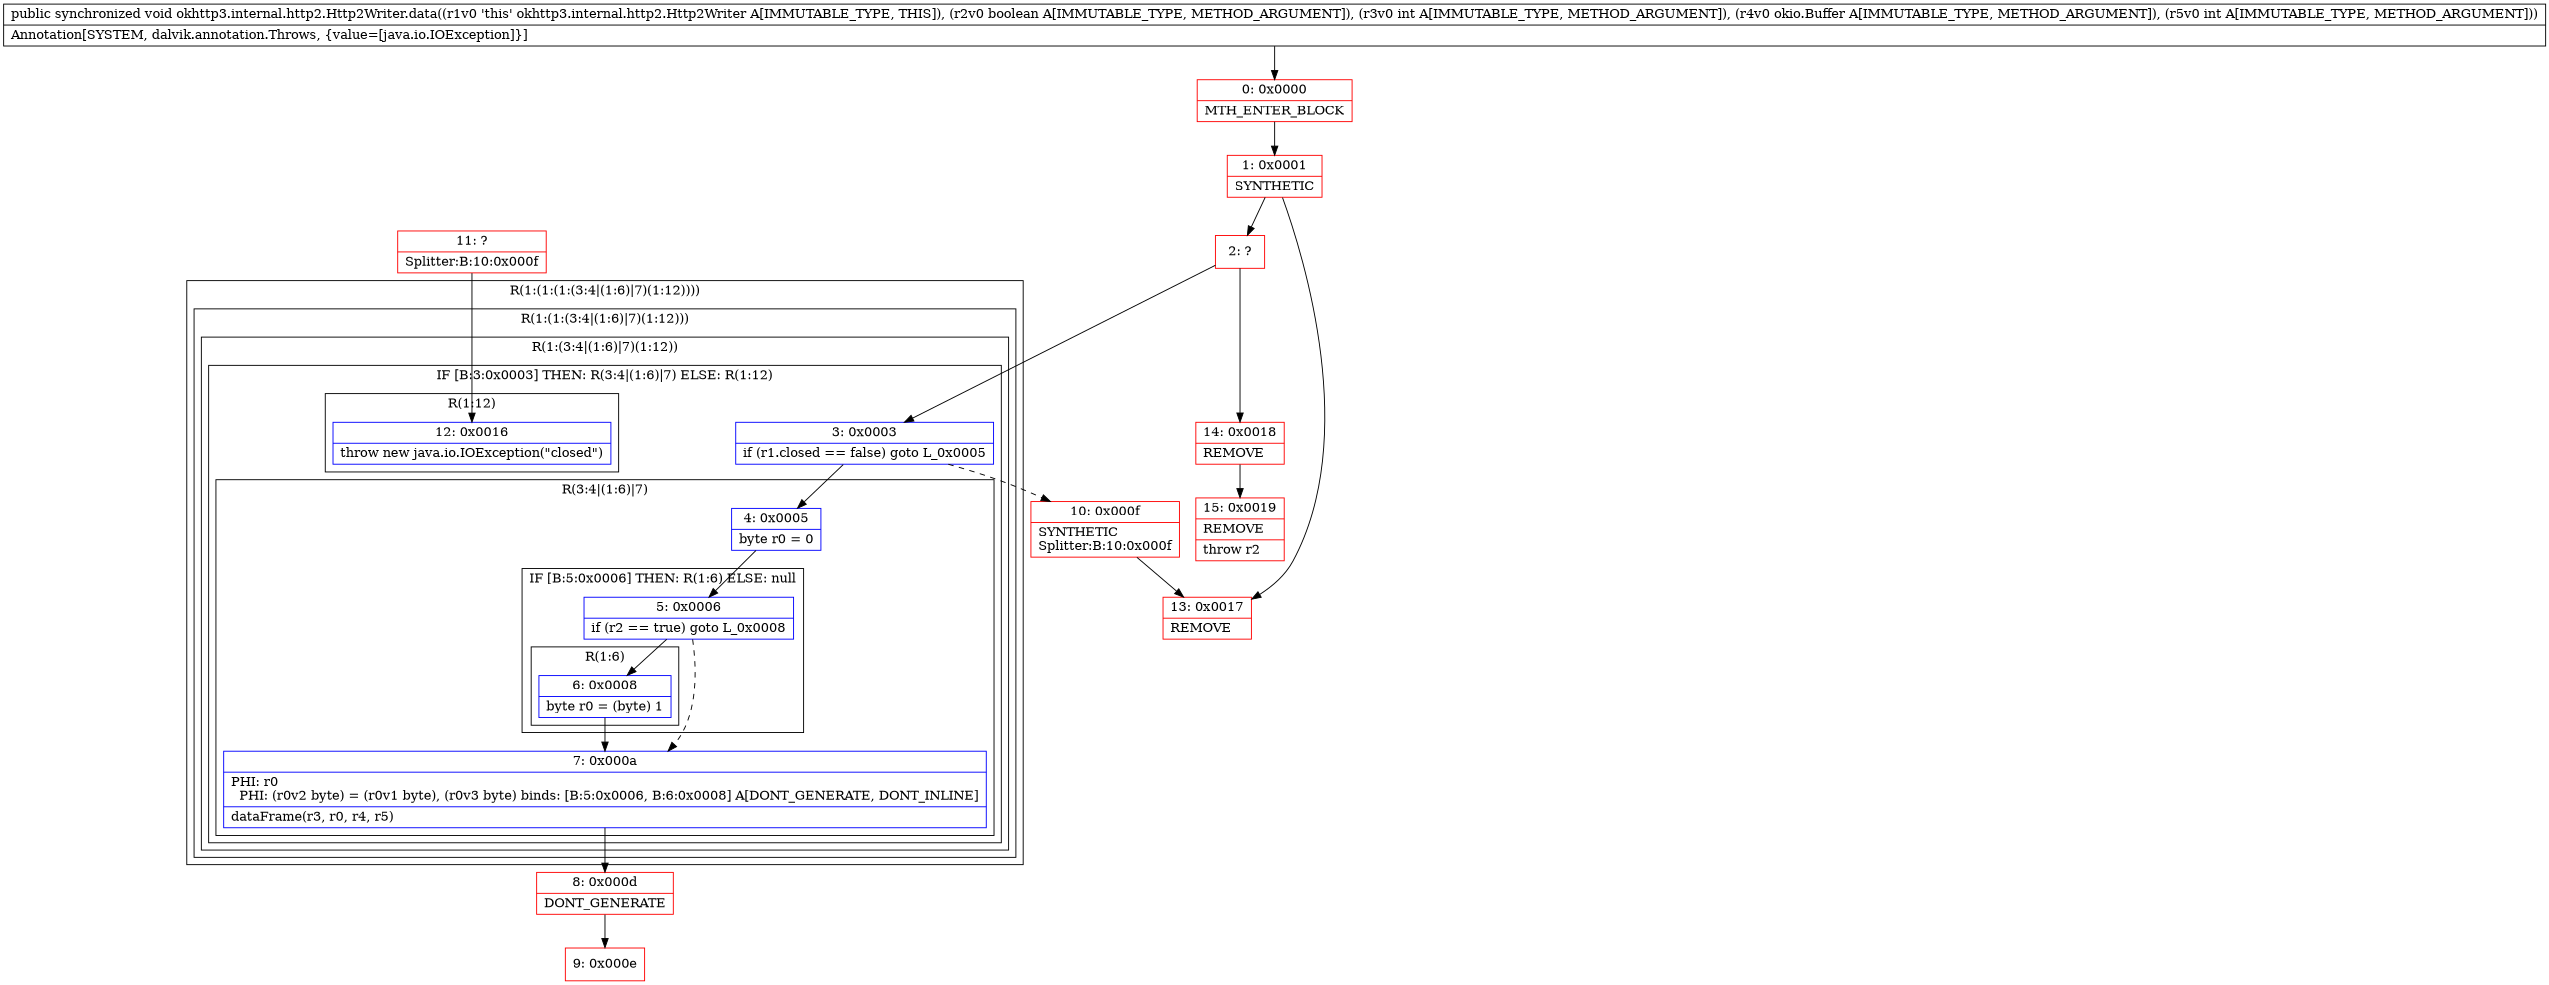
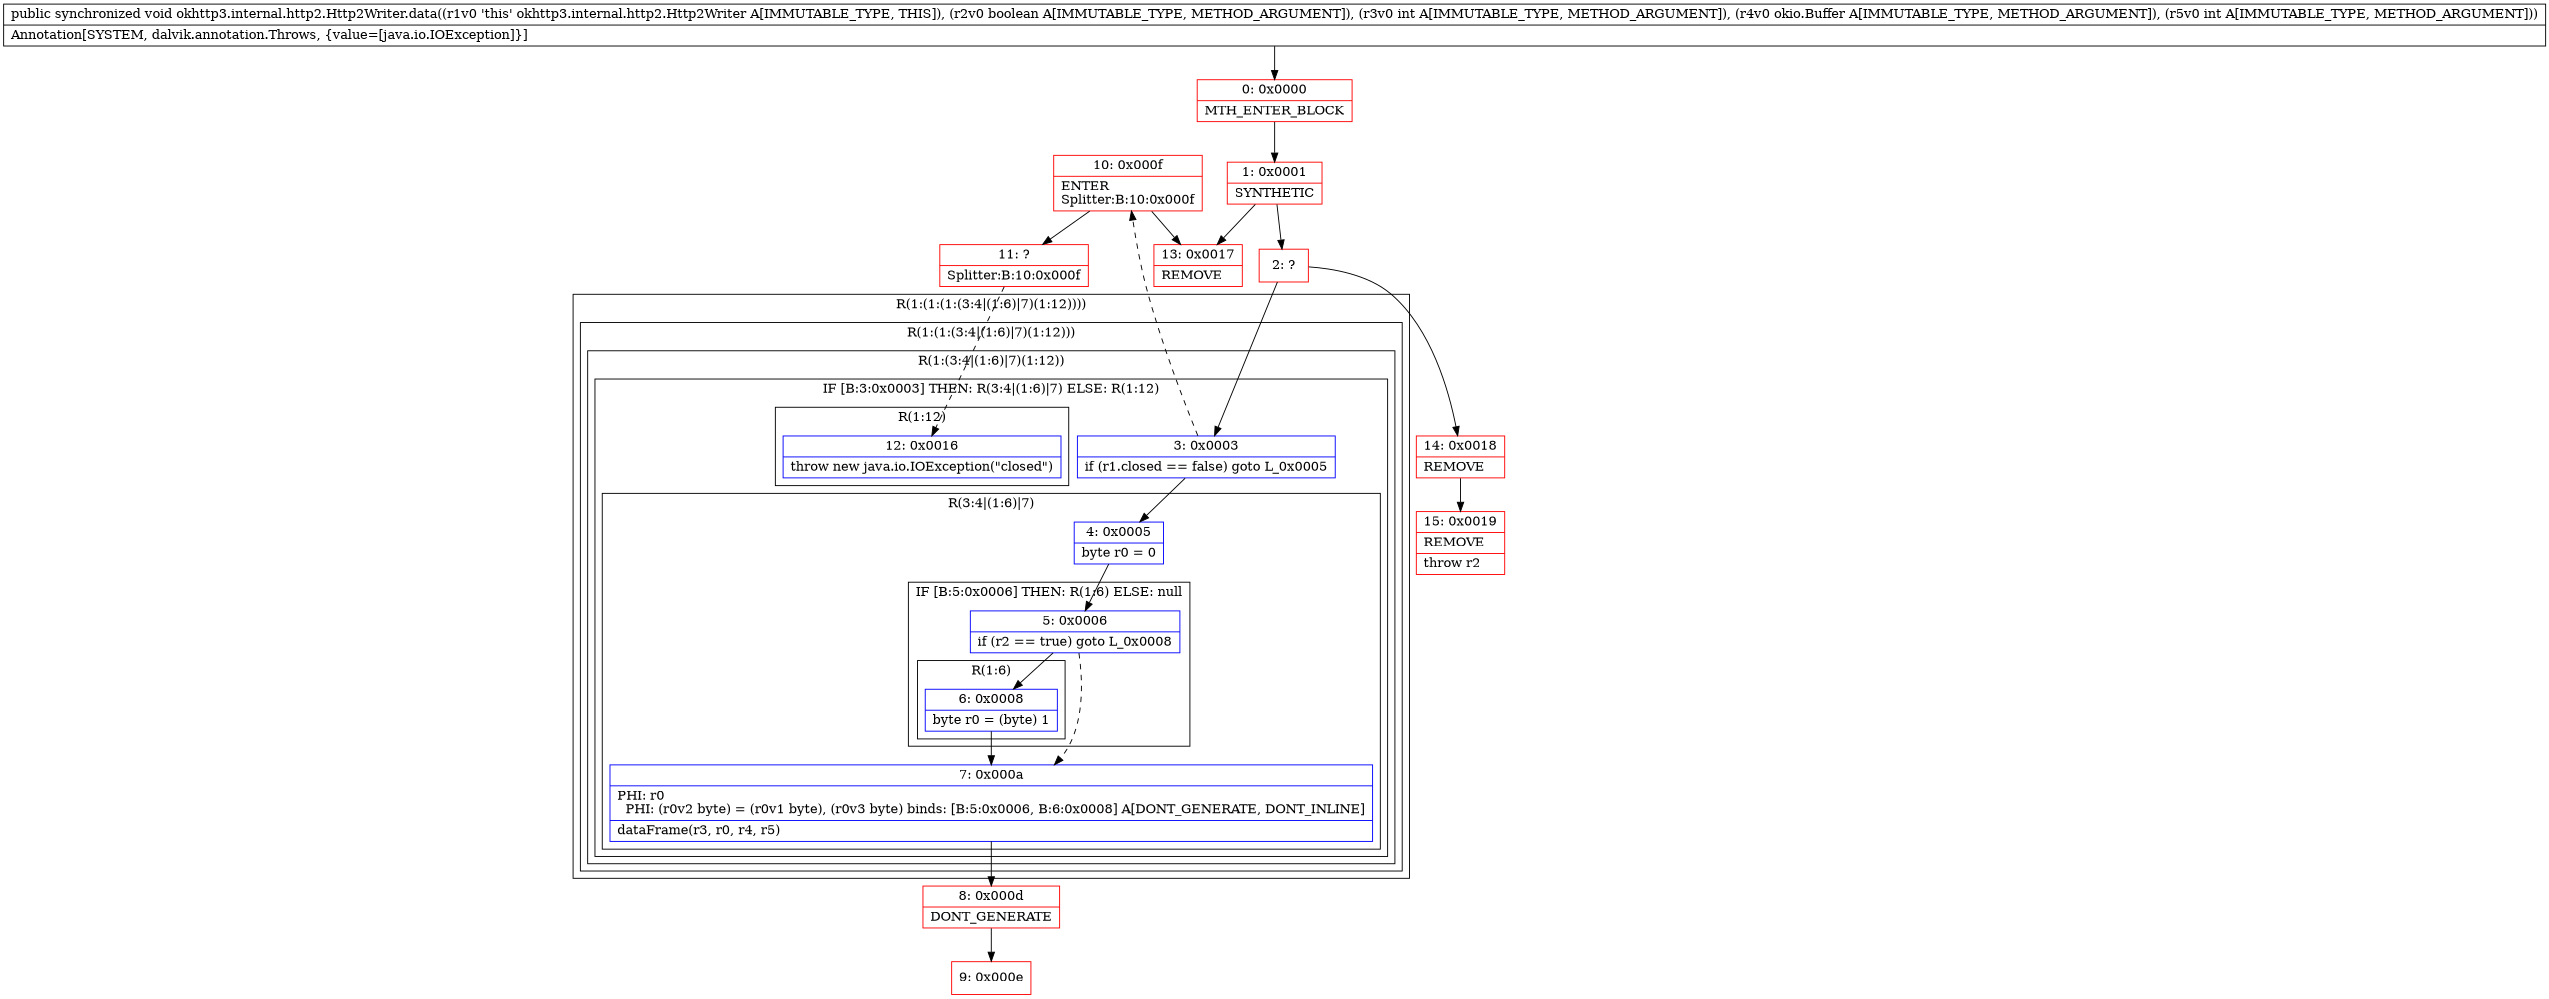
edge "10: 0x000f" -> "11: ?": added
edge "11: ?" -> "12: 0x0016": style solid -> dashed
node "10: 0x000f": text "SYNTHETIC" -> "ENTER"
